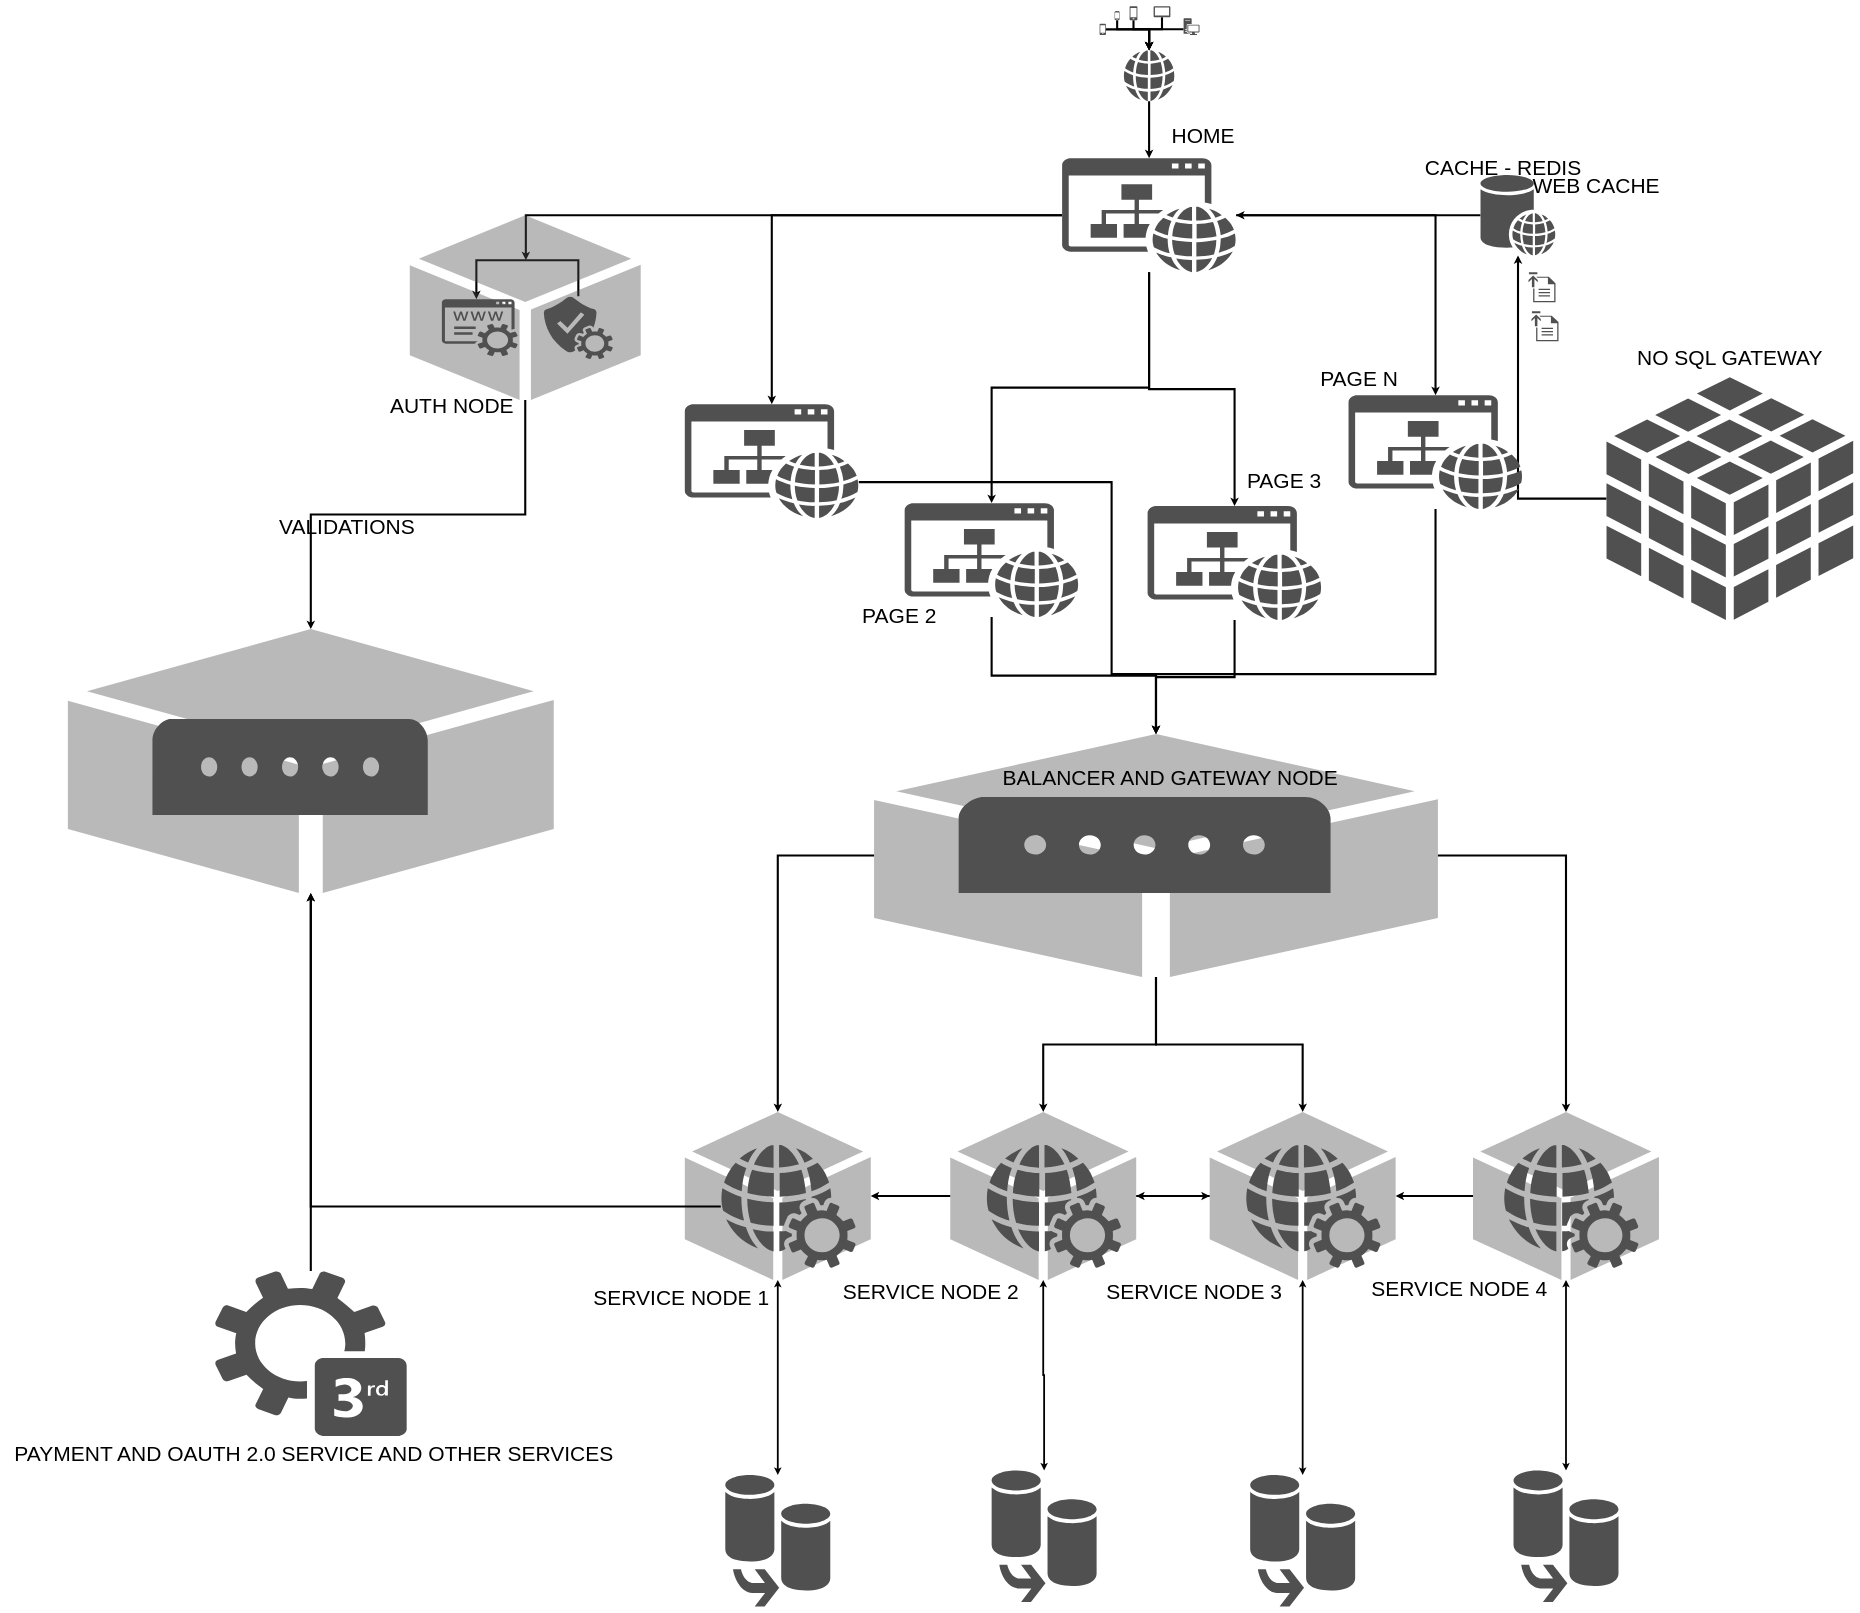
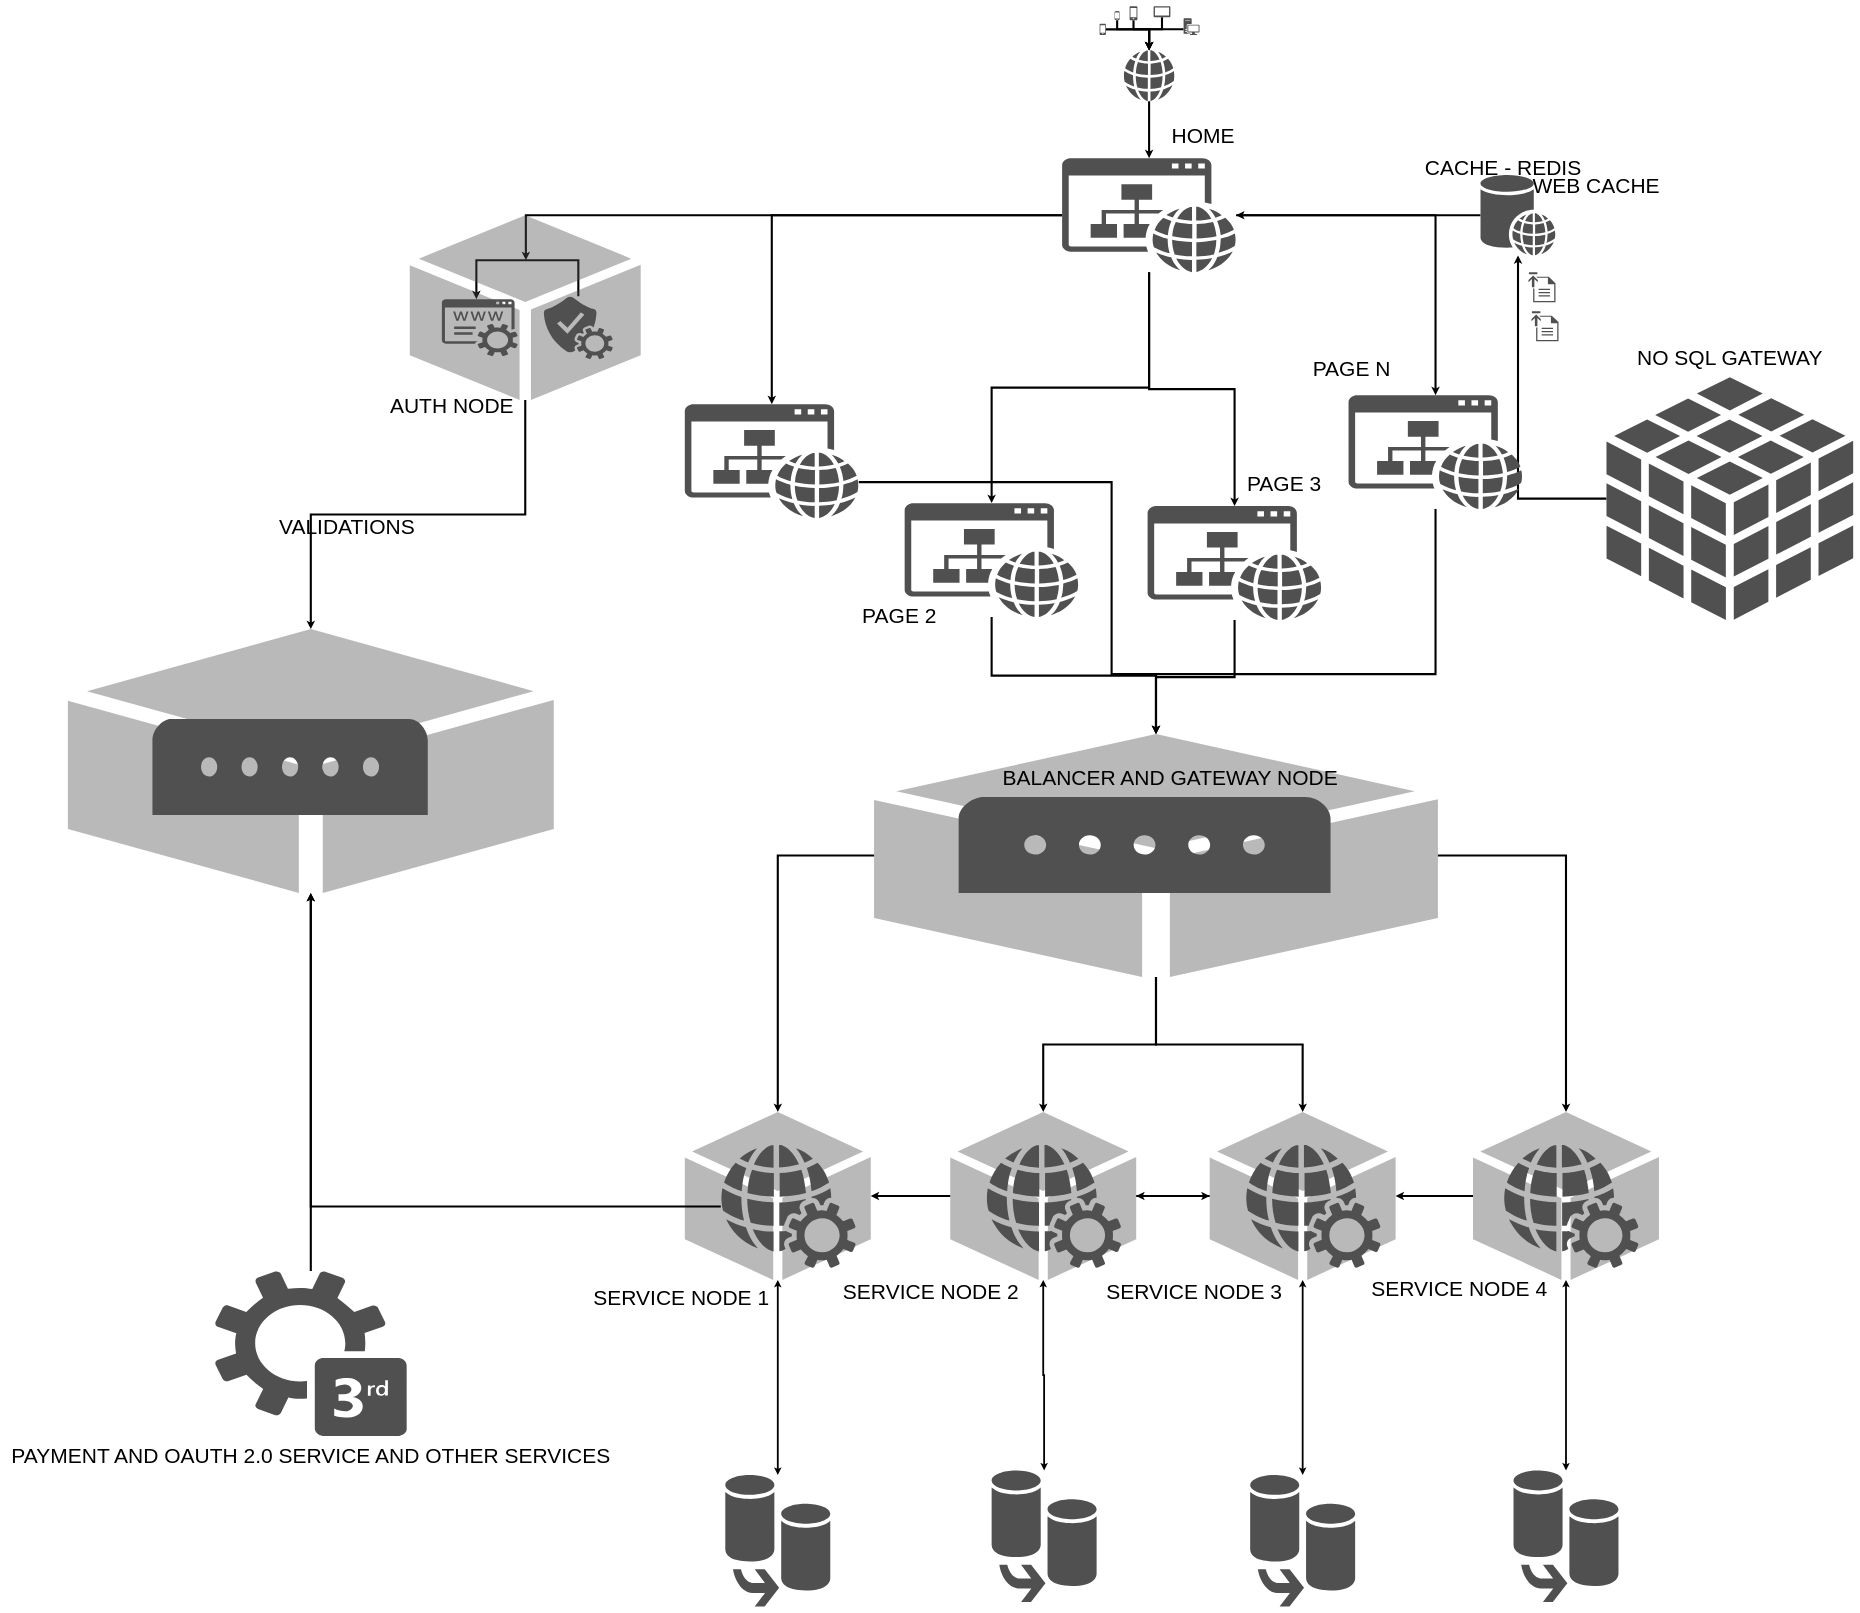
node "PAGE N": moved (1359, 379) -> (1352, 368)
node "PAGE 3": moved (1284, 481) -> (1284, 484)
node "PAYMENT AND OAUTH 2.0 SERVICE AND OTHER SERVICES": moved (314, 1454) -> (311, 1456)
